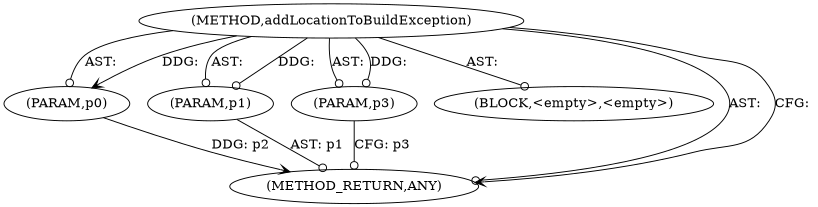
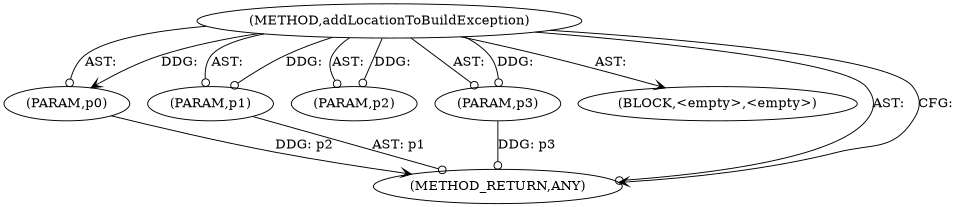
edge "(METHOD,addLocationToBuildException)" -> "(BLOCK,<empty>,<empty>)": arrowhead odot -> vee
node "(PARAM,p2)": added
edge "(PARAM,p3)" -> "(METHOD_RETURN,ANY)": label "CFG: p3" -> "DDG: p3"
